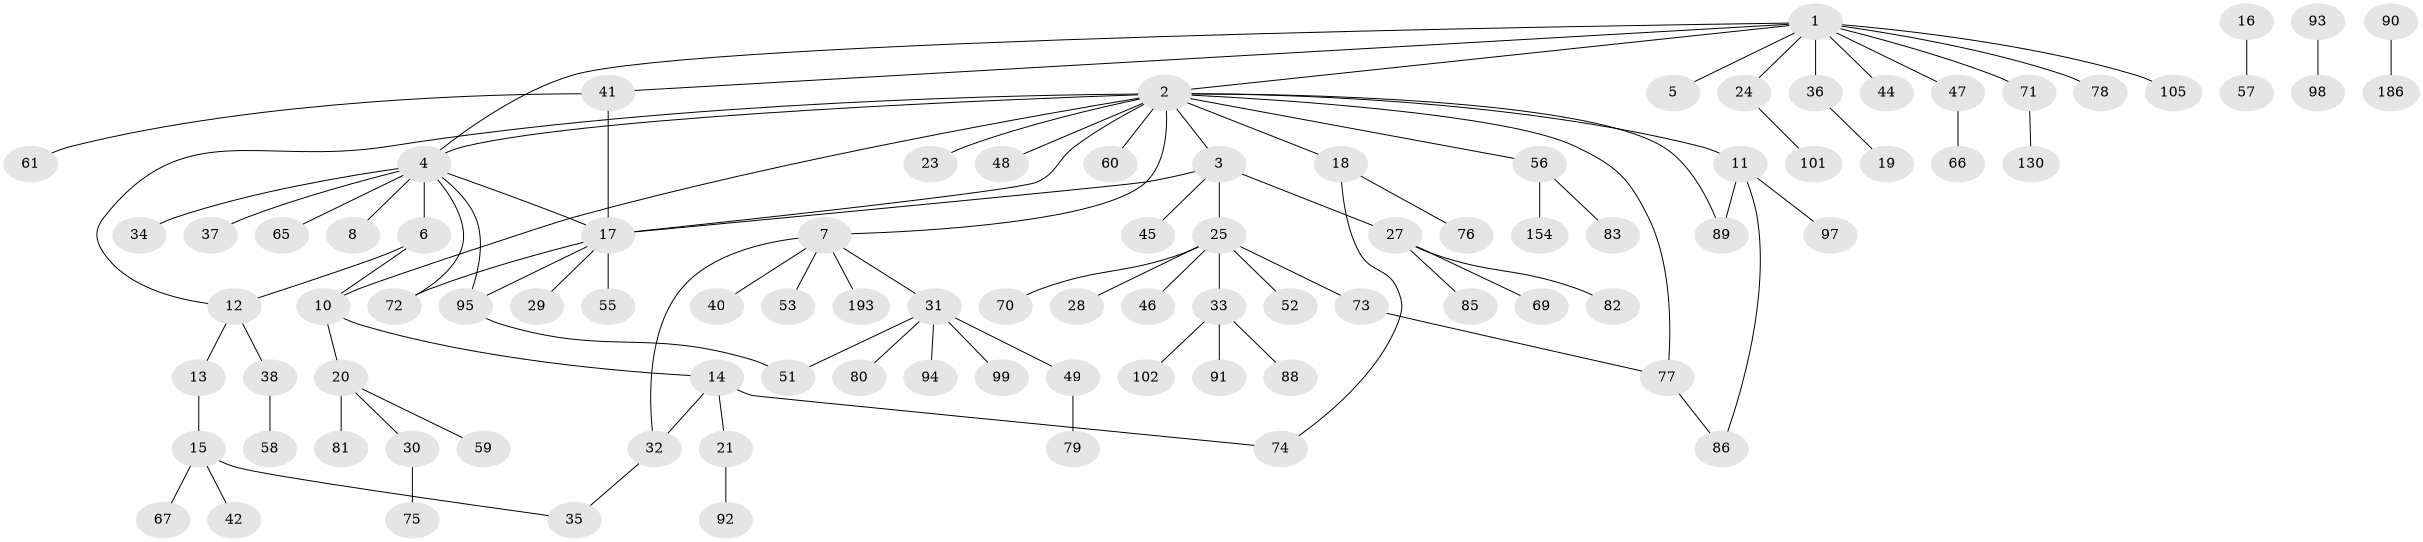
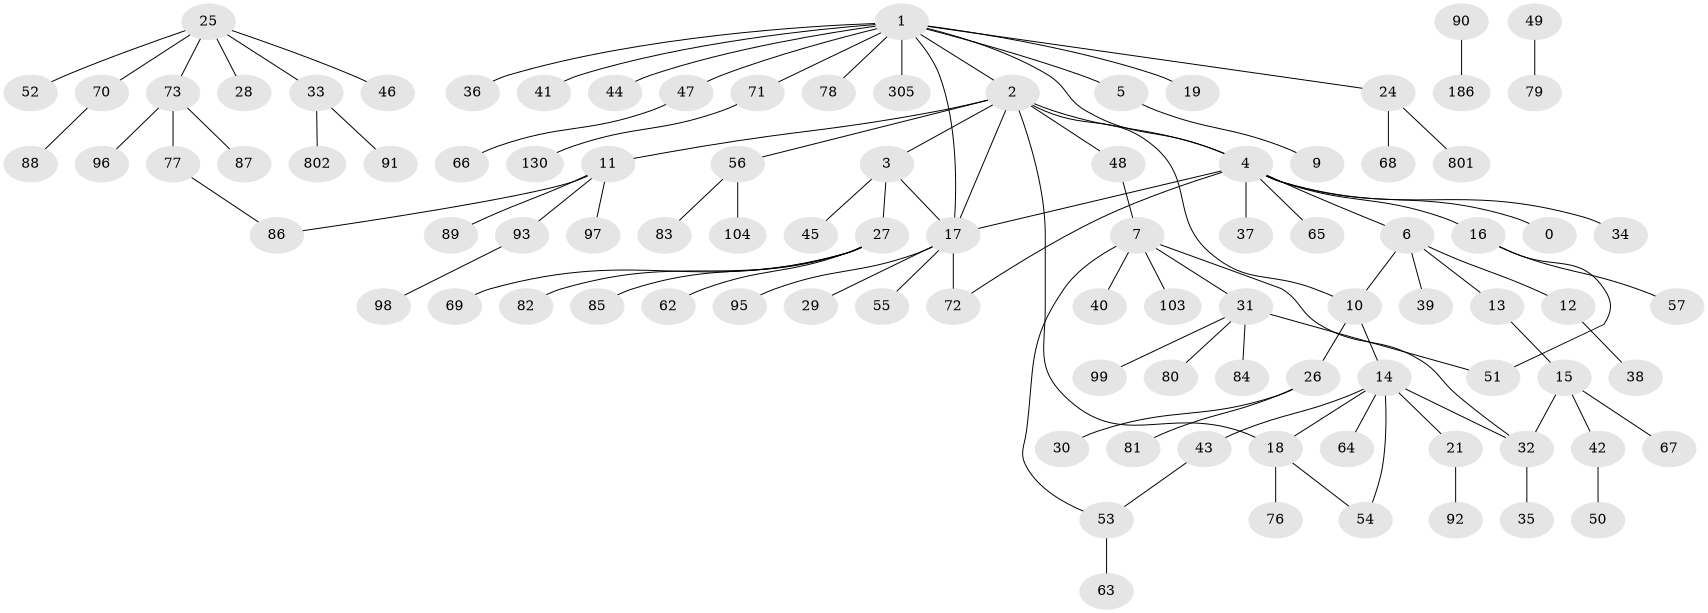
node "105": label "105" -> "305"
edge "2" -- "89": removed
edge "2" -- "77": removed
edge "2" -- "12": removed
edge "36" -- "19": now "1" -- "19"
node "61": removed
node "96": added
node "87": added
edge "41" -- "17": now "1" -- "17"
node "23": removed
node "60": removed
node "9": added
node "68": added
node "101": label "101" -> "801"
edge "11" -- "93": added
edge "3" -- "25": removed
edge "2" -- "7": now "48" -- "7"
edge "4" -- "95": now "4" -- "16"
node "8": label "8" -> "0"
node "154": label "154" -> "104"
node "62": added
node "193": label "193" -> "103"
node "39": added
edge "12" -- "13": now "6" -- "13"
edge "95" -- "51": now "16" -- "51"
edge "31" -- "49": removed
edge "33" -- "88": now "70" -- "88"
node "20": label "20" -> "26"
node "94": label "94" -> "84"
node "102": label "102" -> "802"
edge "14" -- "18": added
node "58": removed
node "59": removed
node "43": added
node "74": label "74" -> "54"
node "64": added
edge "15" -- "35": now "15" -- "32"
node "75": removed
node "50": added
node "63": added
